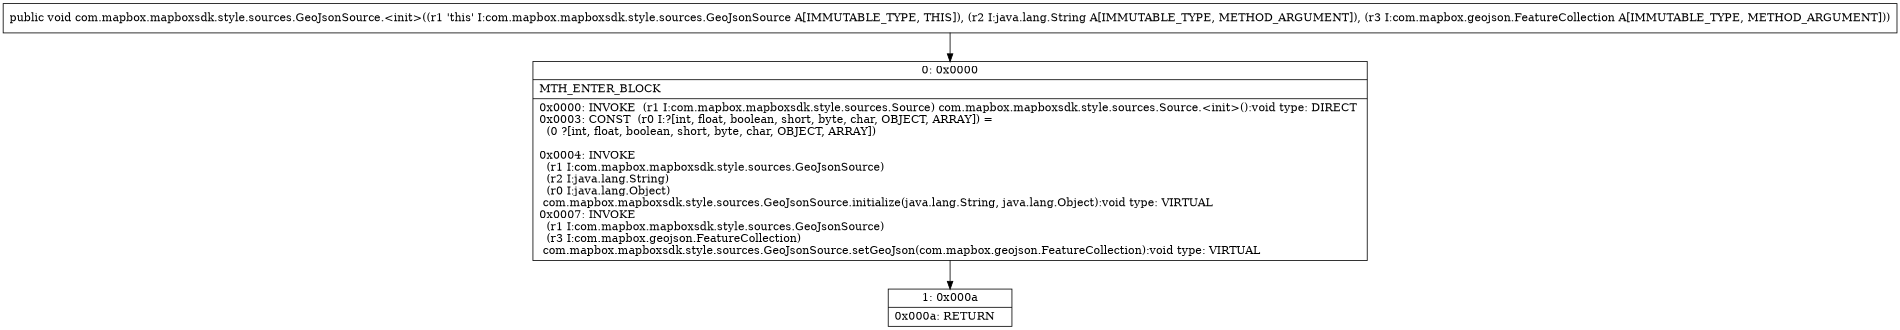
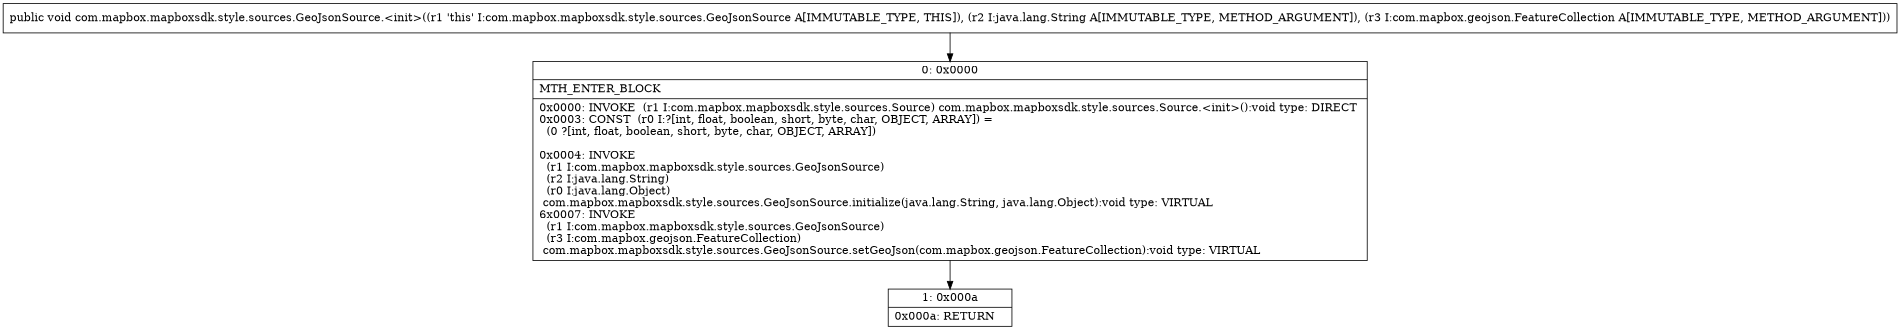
node "0: 0x0000": text "0x0007: INVOKE" -> "6x0007: INVOKE"
